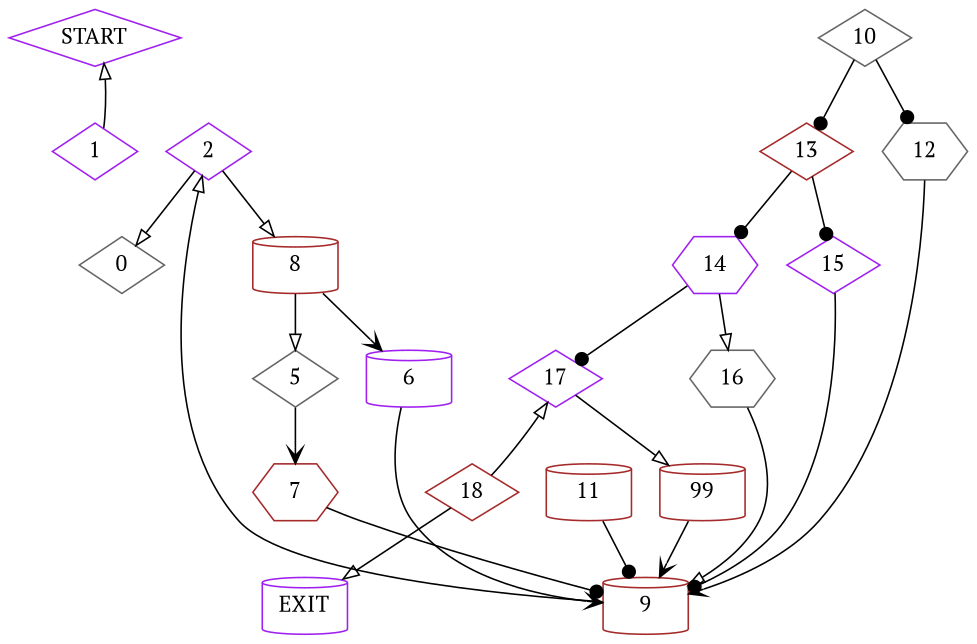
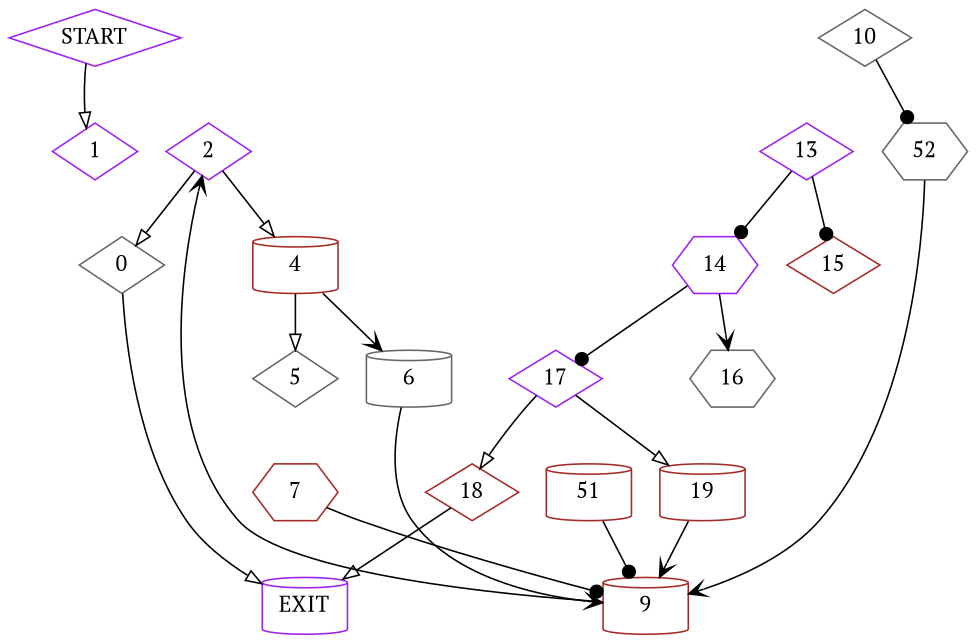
edge "10" -> "13": removed
edge "1" -> "START": reversed
node "13": color brown -> purple
node "12": label "12" -> "52"
node "8": label "8" -> "4"
node "15": color purple -> brown
edge "14" -> "16": arrowhead onormal -> vee
node "6": color purple -> gray40
edge "5" -> "7": removed
edge "18" -> "17": reversed
edge "0" -> "EXIT": added
edge "15" -> "9": removed
node "11": label "11" -> "51"
node "99": label "99" -> "19"
edge "16" -> "9": removed
edge "9" -> "2": arrowhead onormal -> vee
